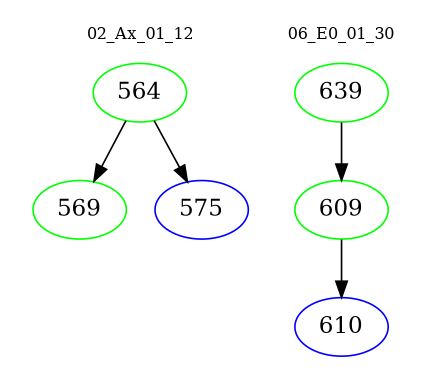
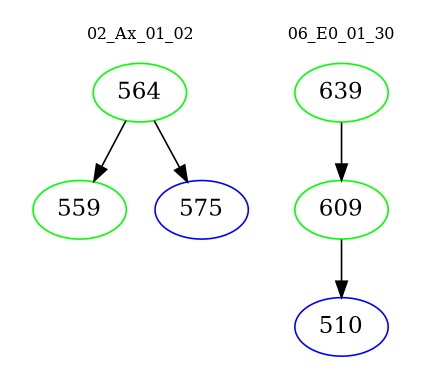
cluster "02_Ax_01_12": label "02_Ax_01_12" -> "02_Ax_01_02"
node "569": label "569" -> "559"
node "610": label "610" -> "510"
